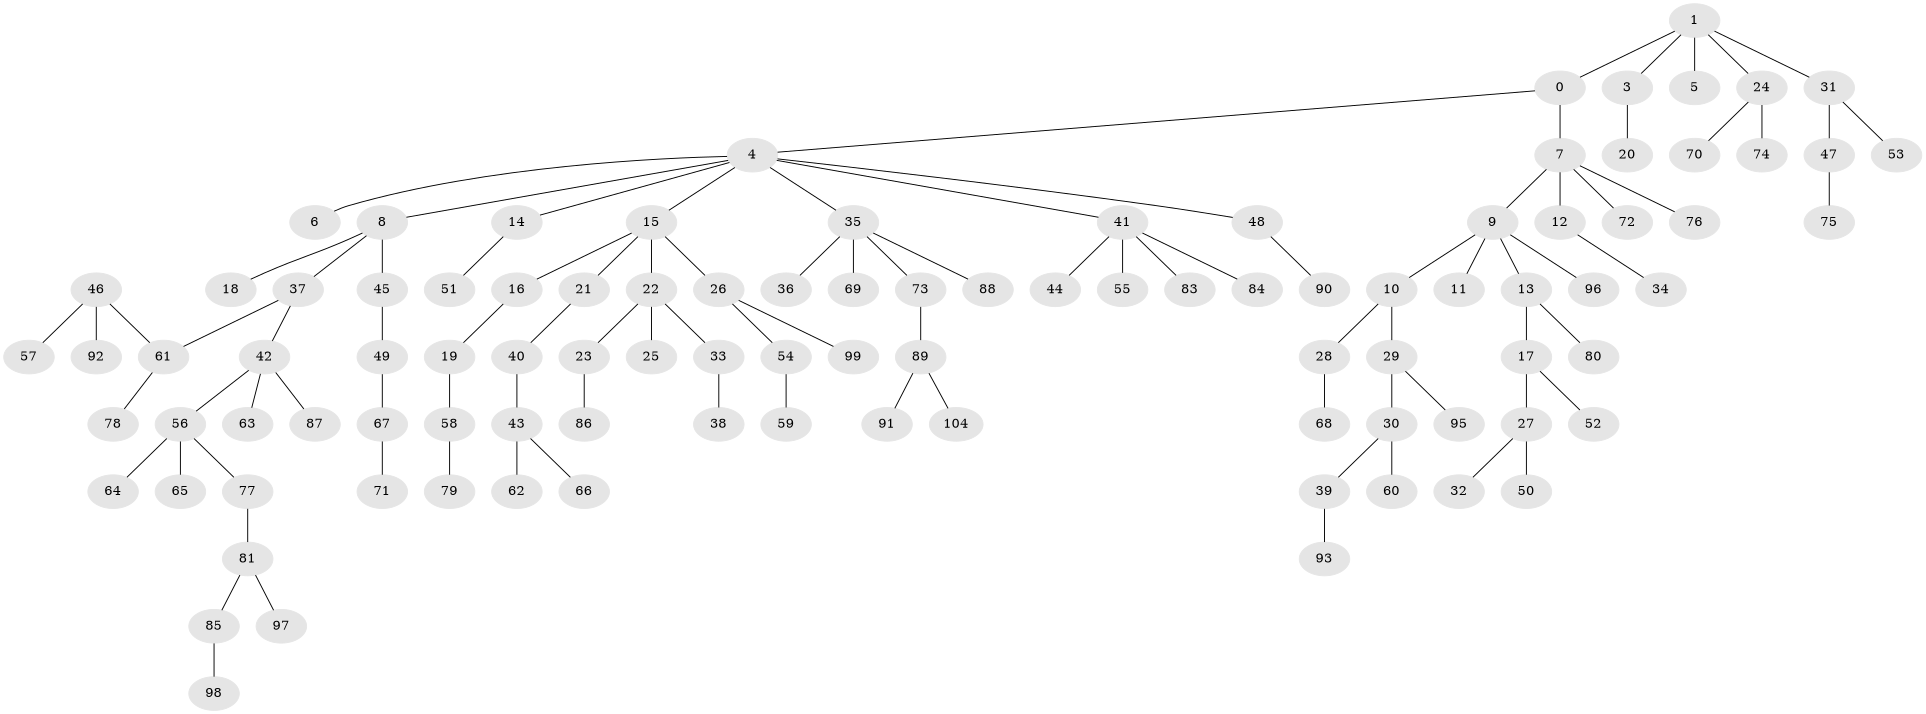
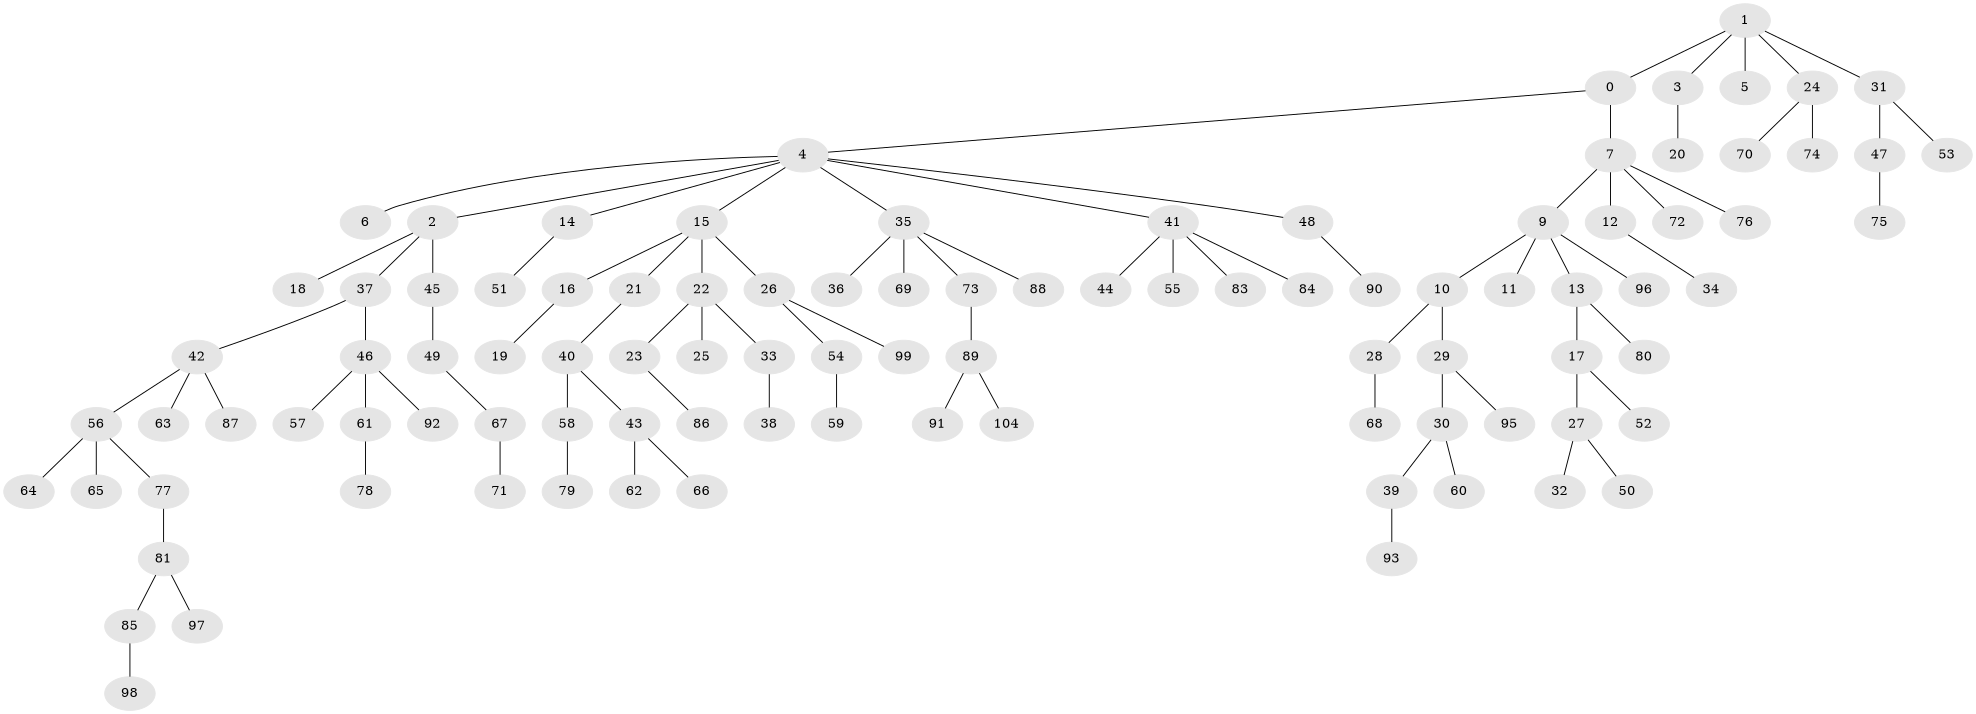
node "8": label "8" -> "2"
edge "37" -- "61": now "37" -- "46"
edge "19" -- "58": now "40" -- "58"
